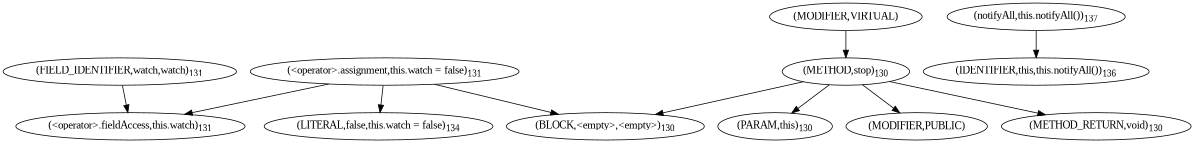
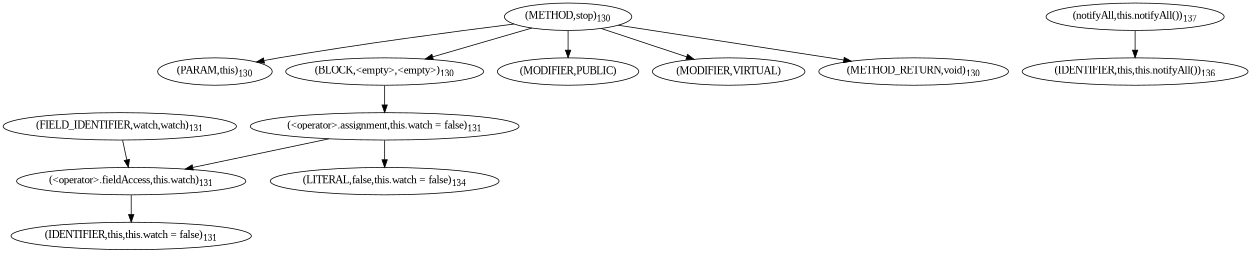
edge "(MODIFIER,VIRTUAL)" -> "(METHOD,stop)": reversed
edge "(<operator>.assignment,this.watch = false)" -> "(BLOCK,<empty>,<empty>)": reversed
node "(IDENTIFIER,this,this.watch = false)": added
